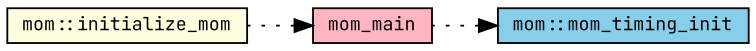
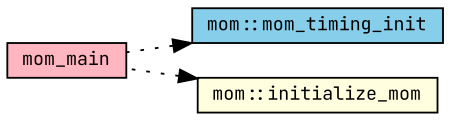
edge "mom::initialize_mom" -> "mom_main": reversed
